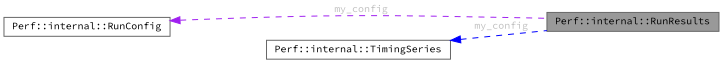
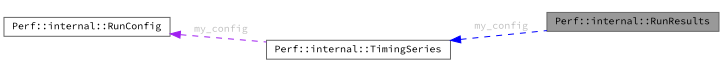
edge "Perf::internal::RunResults" -> "Perf::internal::RunConfig": now "Perf::internal::TimingSeries" -> "Perf::internal::RunConfig"
